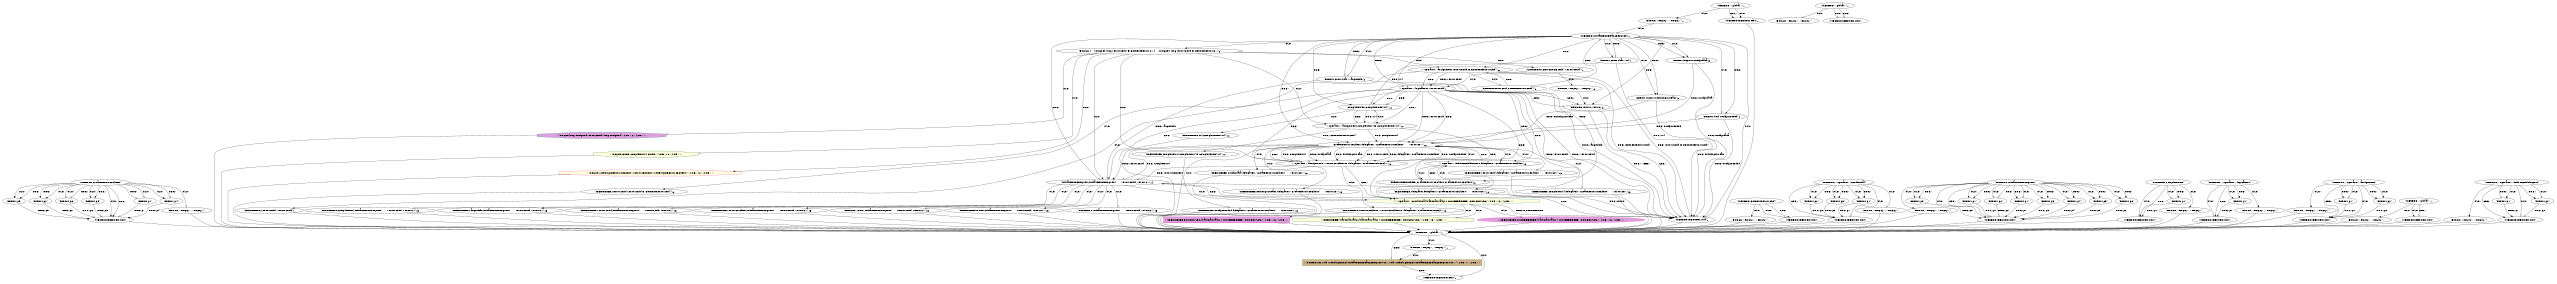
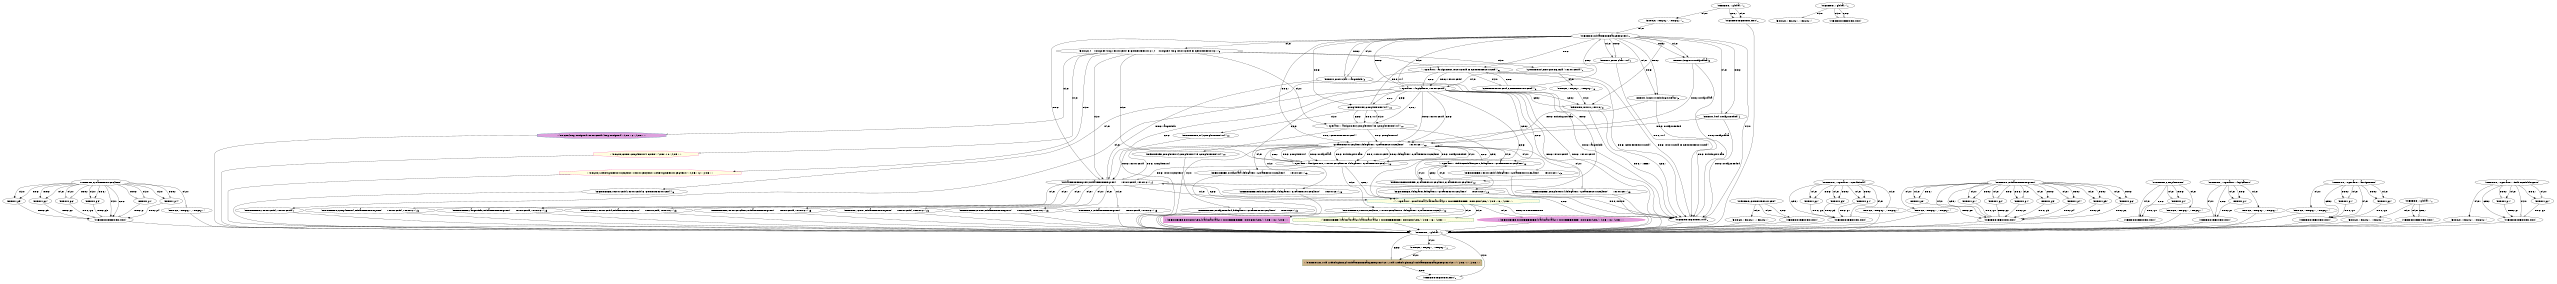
node "<(LOCAL,GURL complete_url: GURL)<SUB>10</SUB>>": color darkgreen -> deeppink
